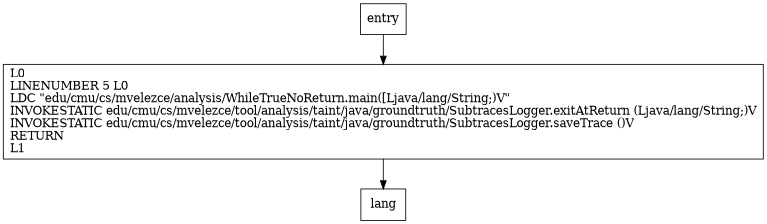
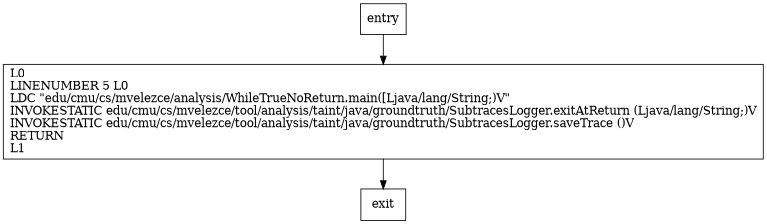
node "lang": label "lang" -> "exit"
